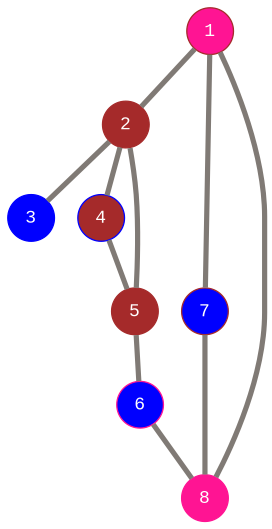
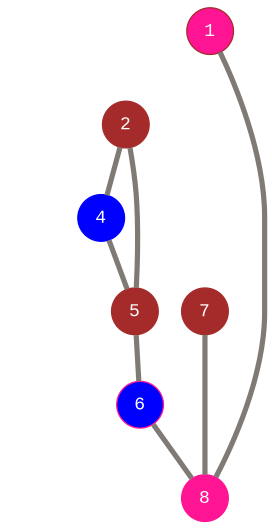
edge "1" -- "2": removed
edge "1" -- "7": removed
node "3": removed
node "4": fillcolor brown -> blue
node "7": fillcolor blue -> brown
